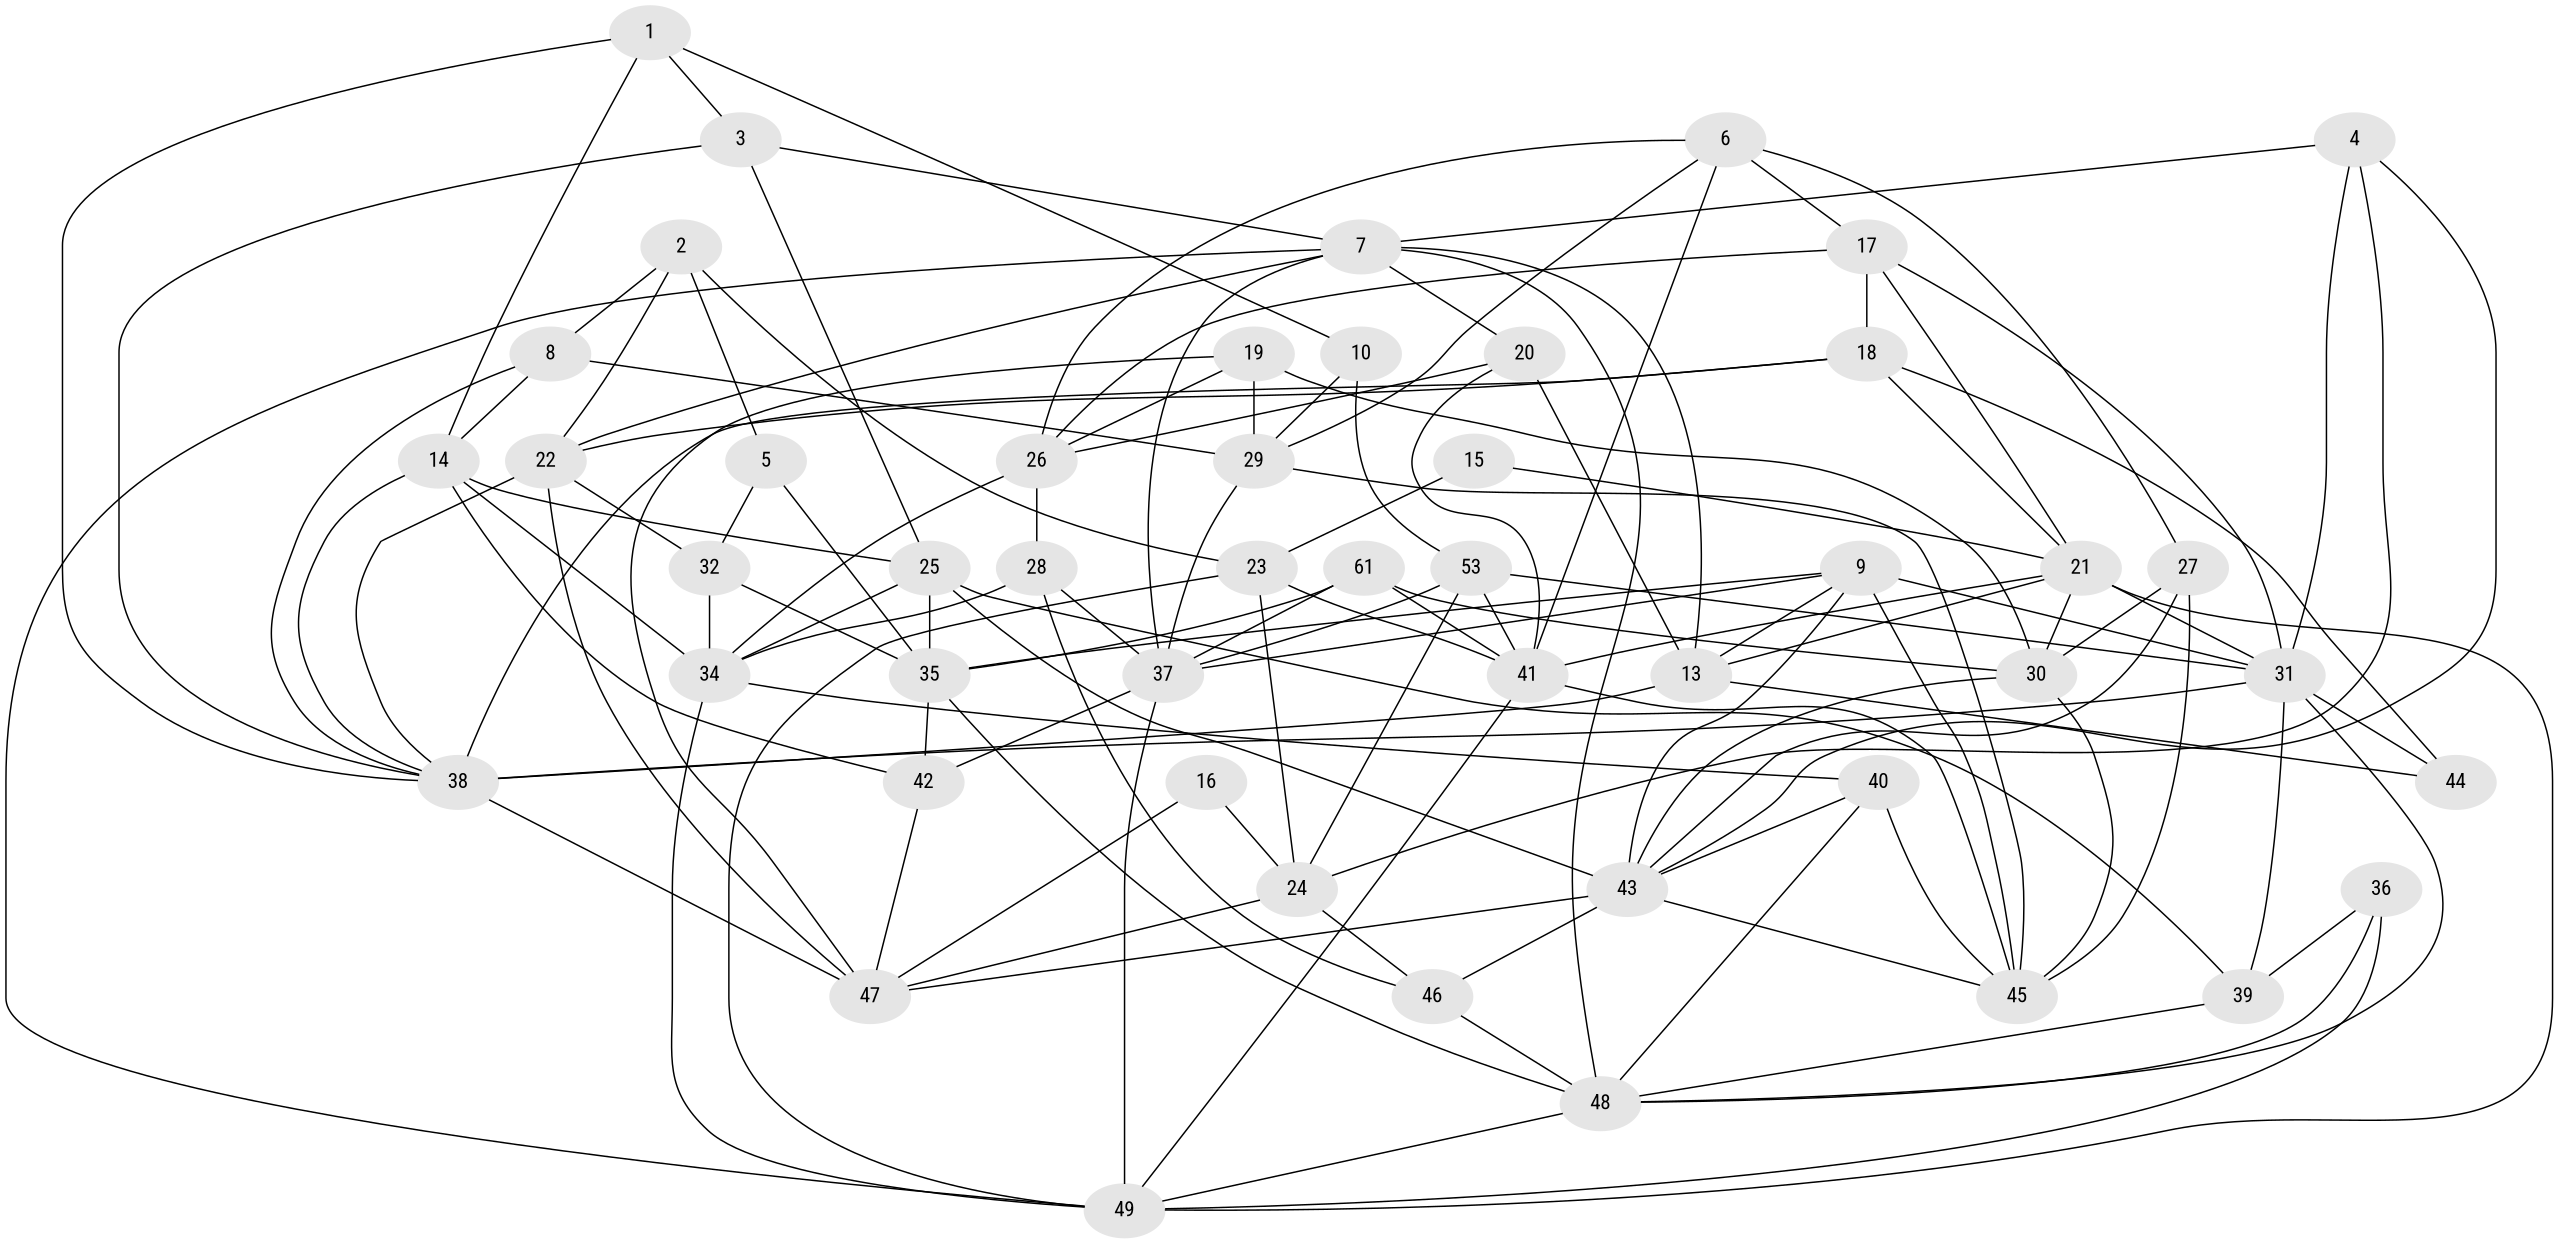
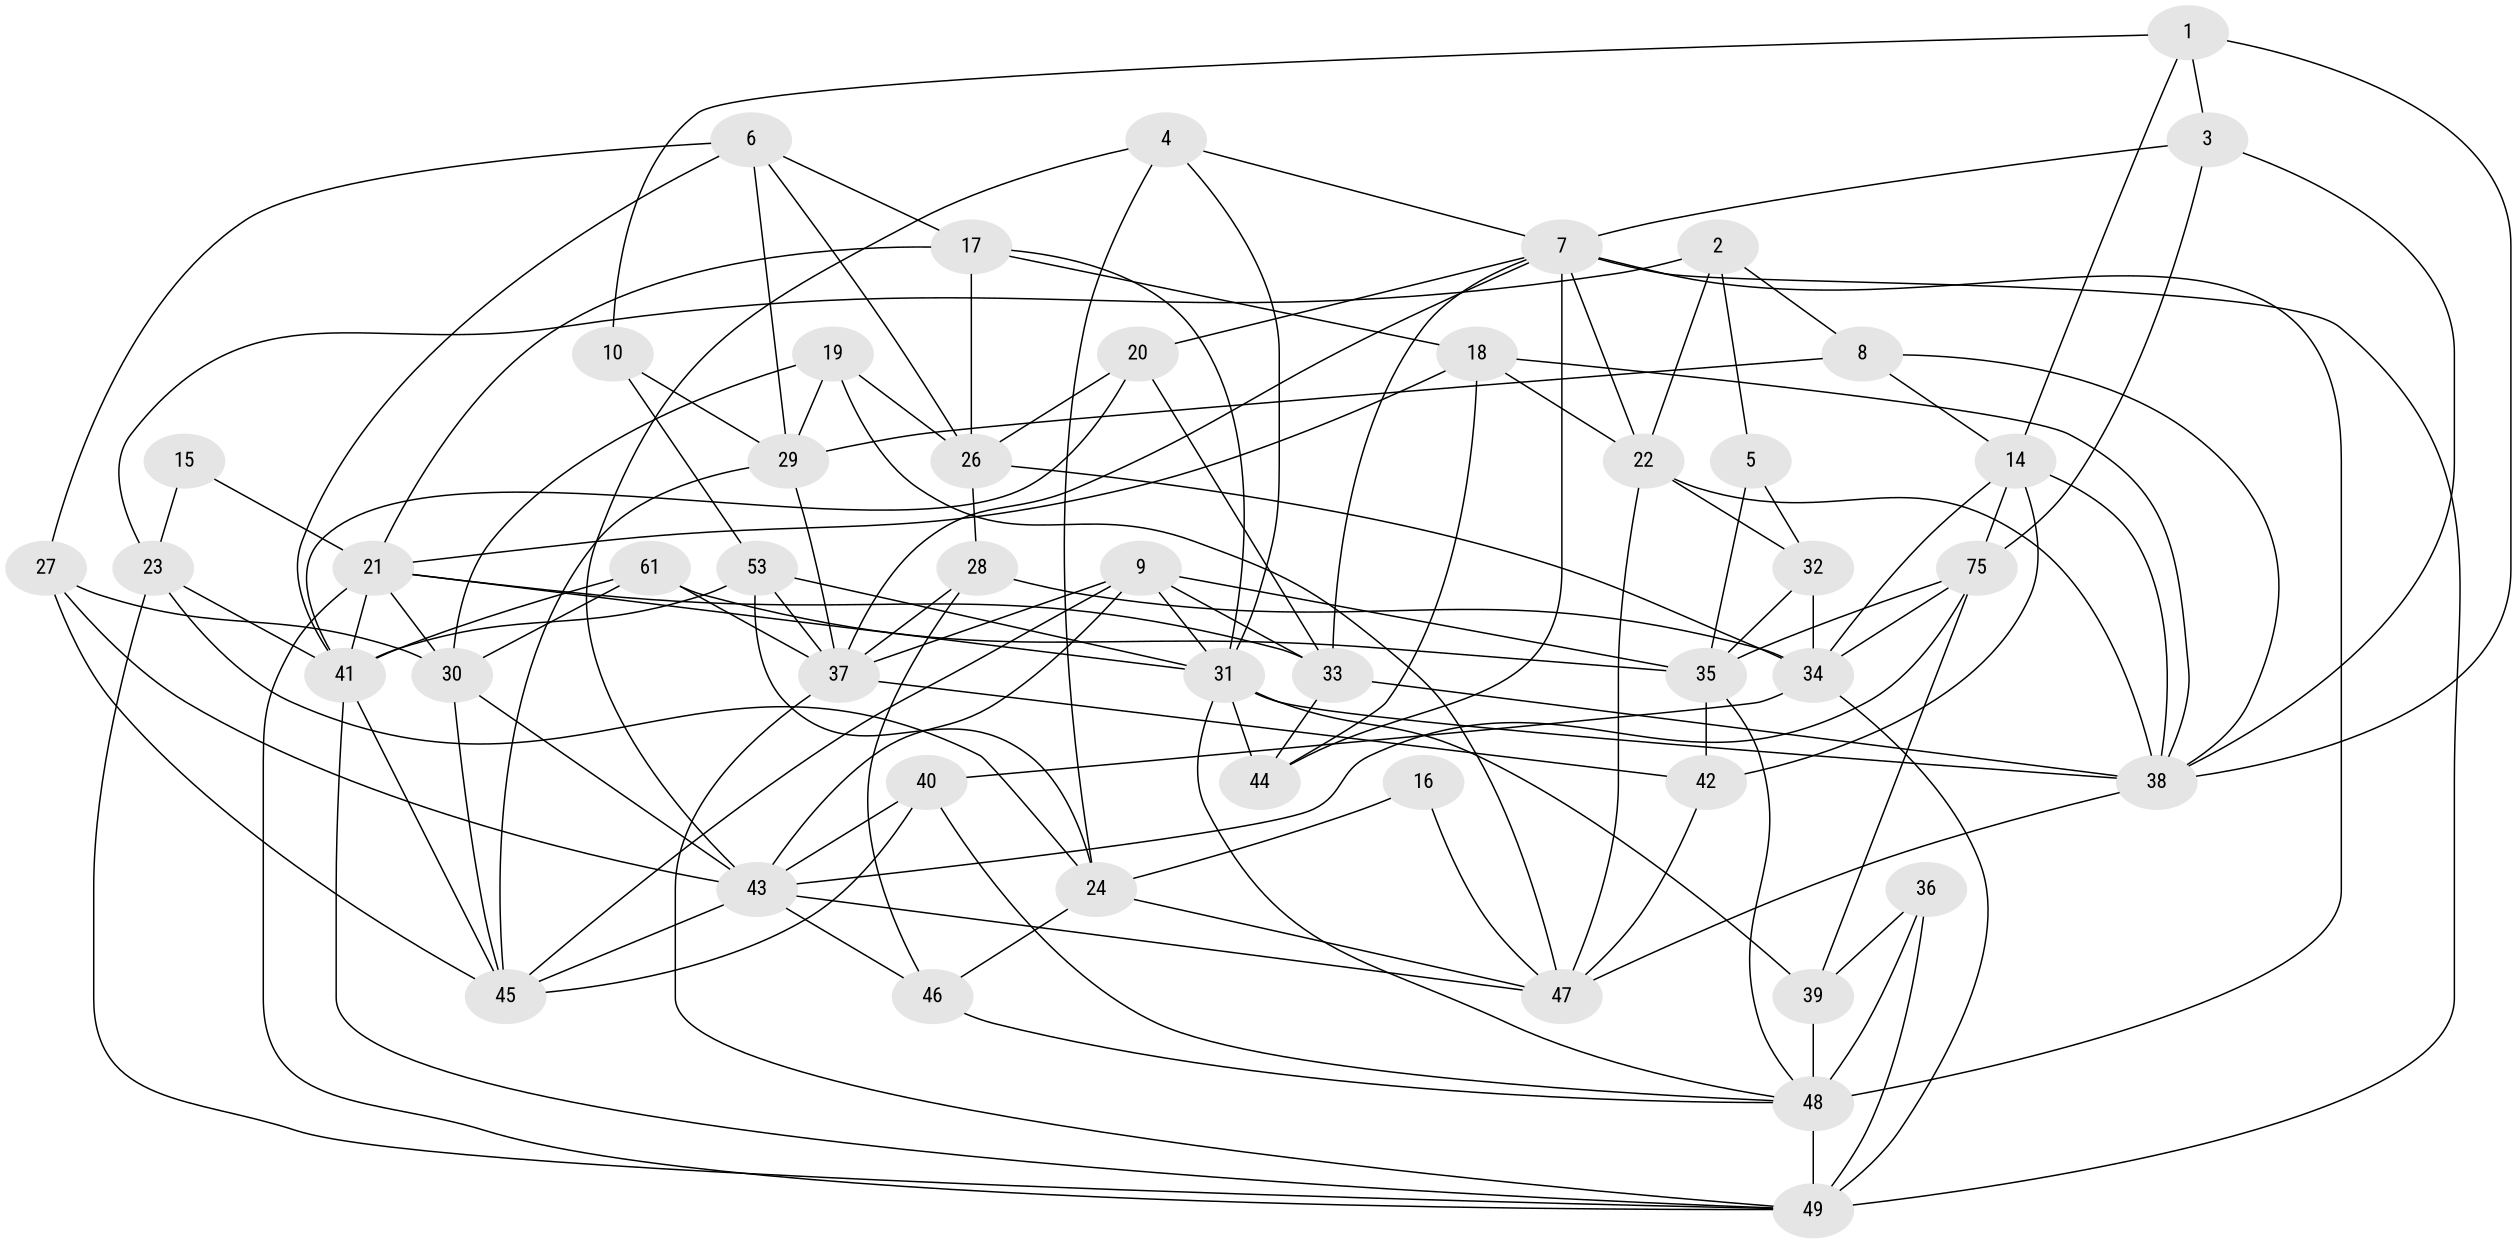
node "25": label "25" -> "75"
edge "7" -- "44": added
node "13": label "13" -> "33"
